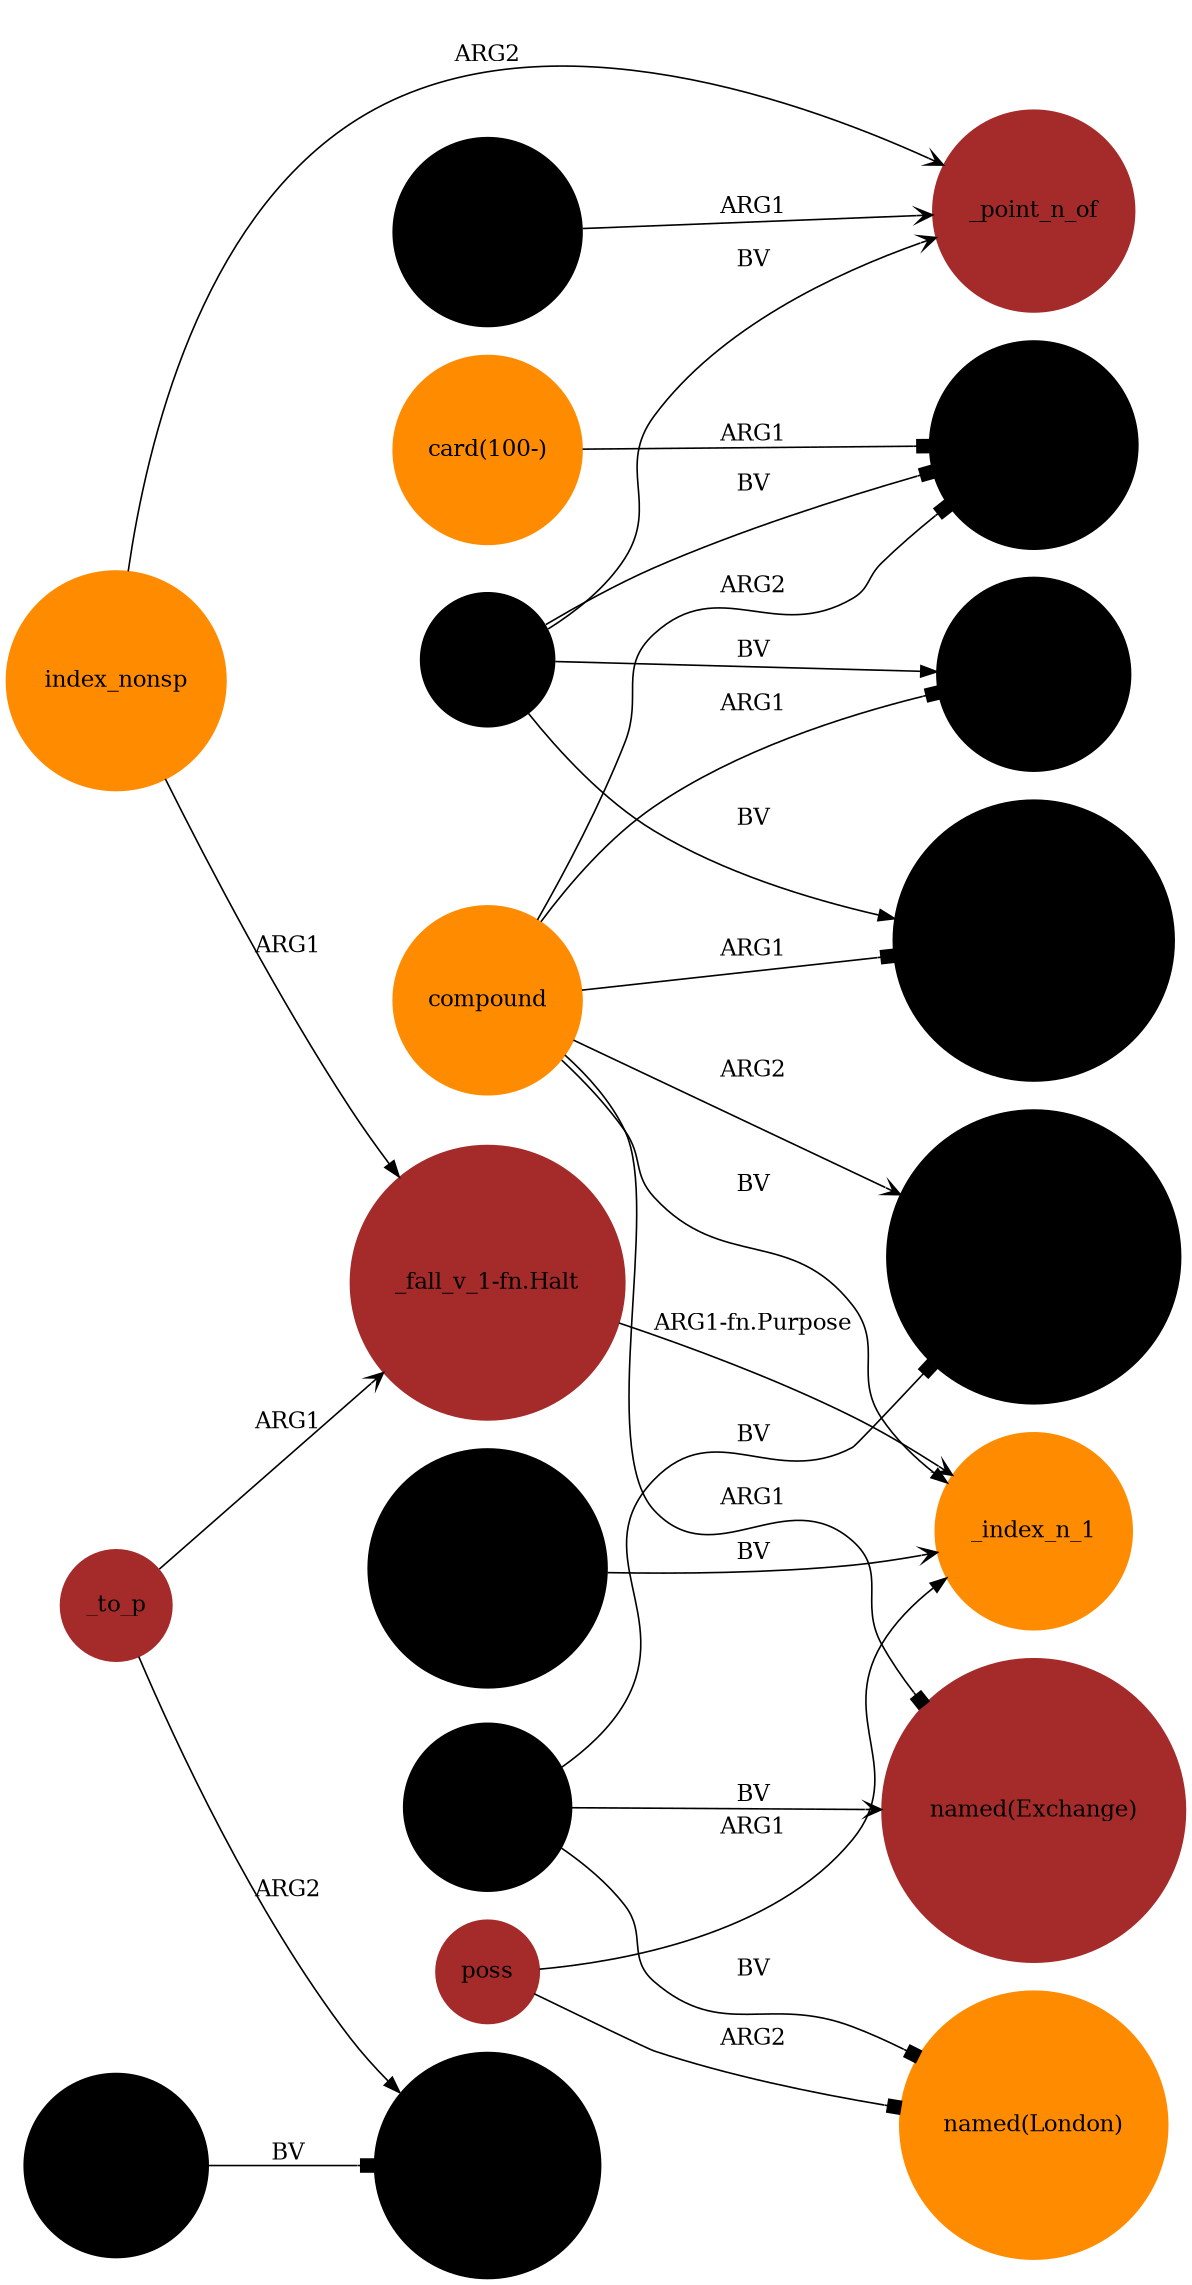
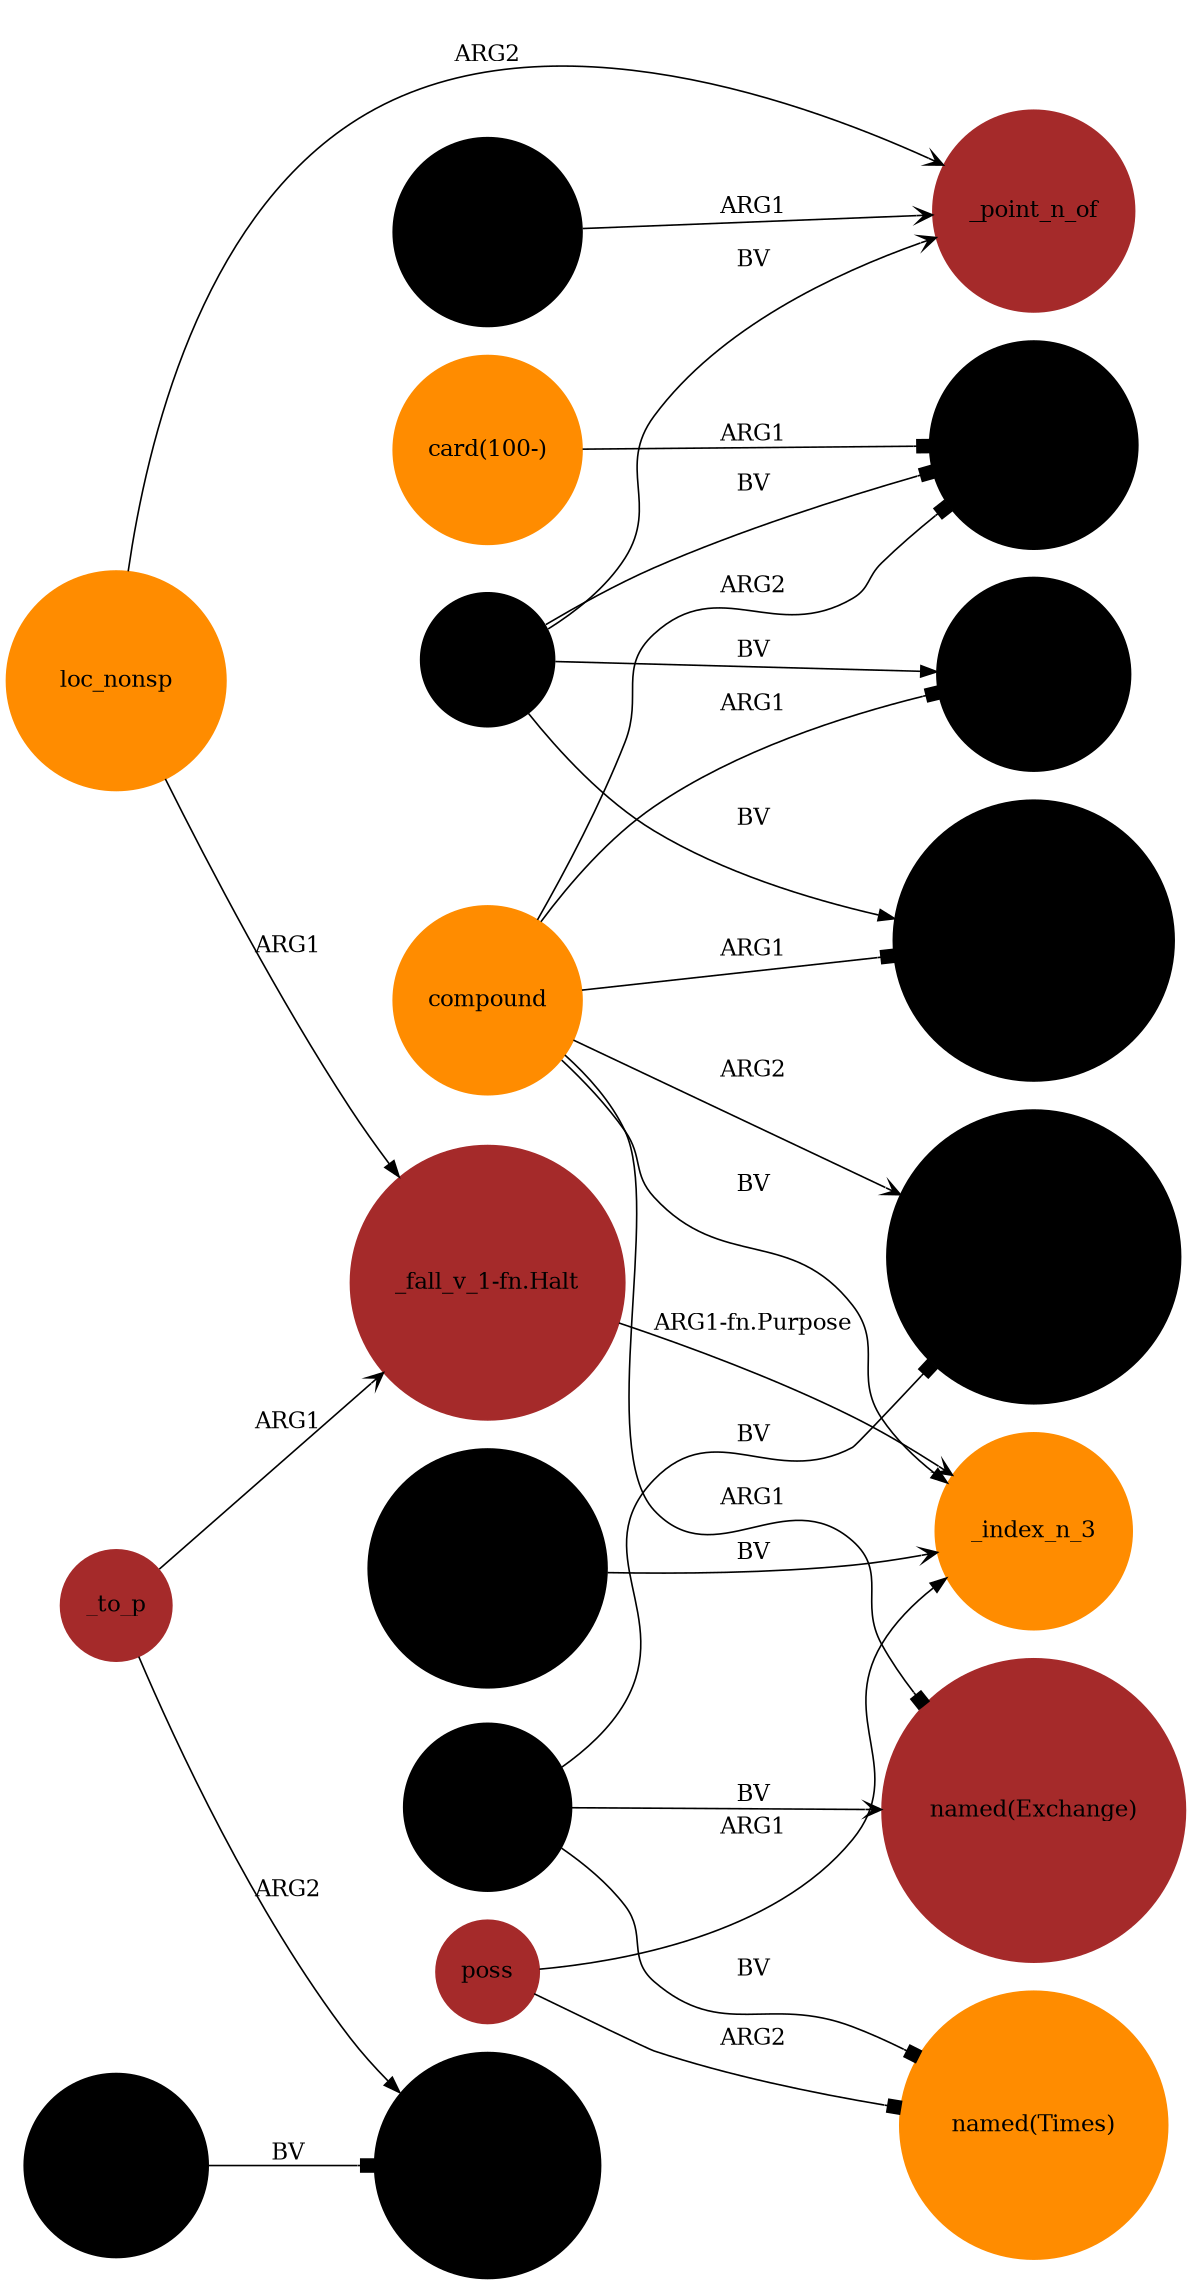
node "index_nonsp": label "index_nonsp" -> "loc_nonsp"
node "_index_n_1": label "_index_n_1" -> "_index_n_3"
node "named(London)": label "named(London)" -> "named(Times)"
